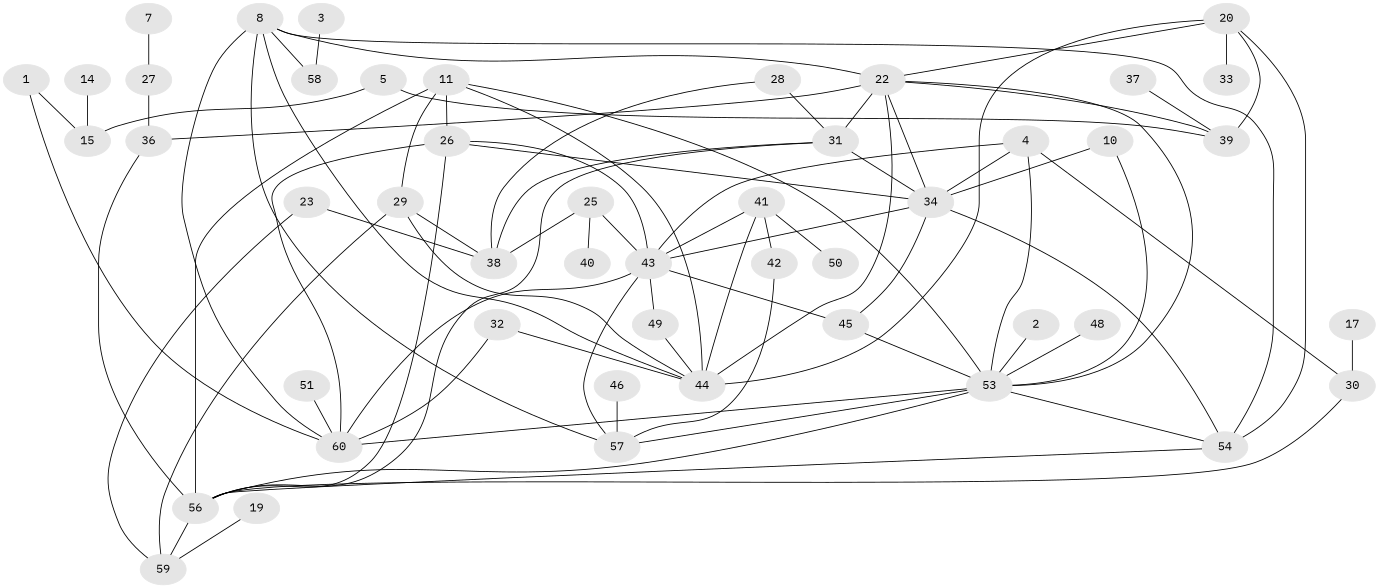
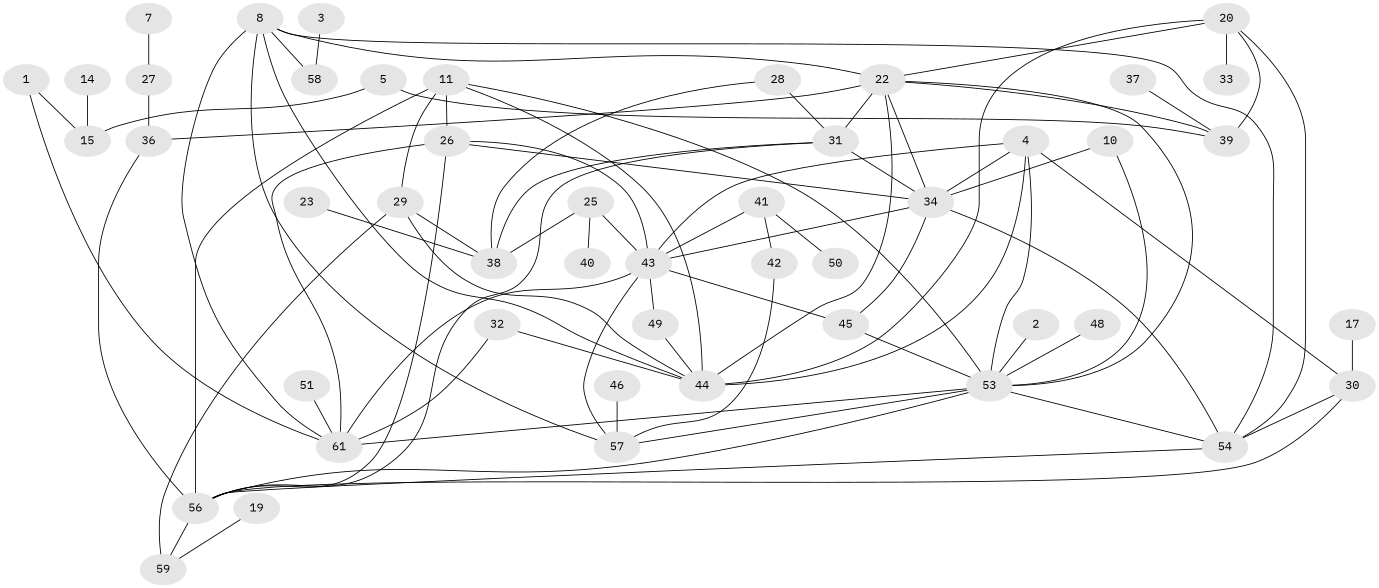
edge "41" -- "44": now "4" -- "44"
edge "23" -- "59": removed
edge "30" -- "54": added
node "60": label "60" -> "61"
